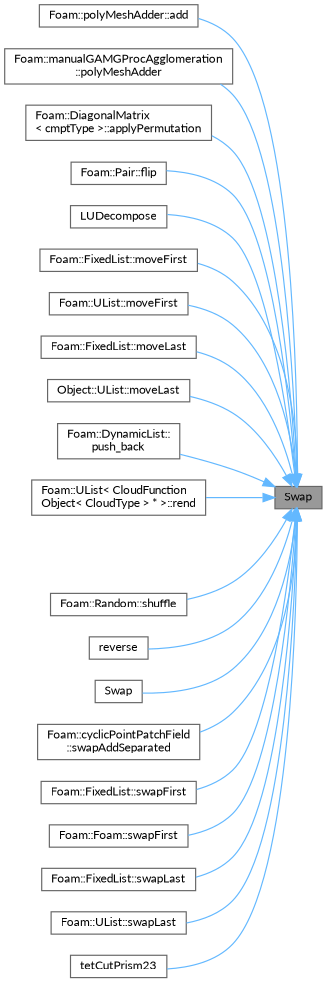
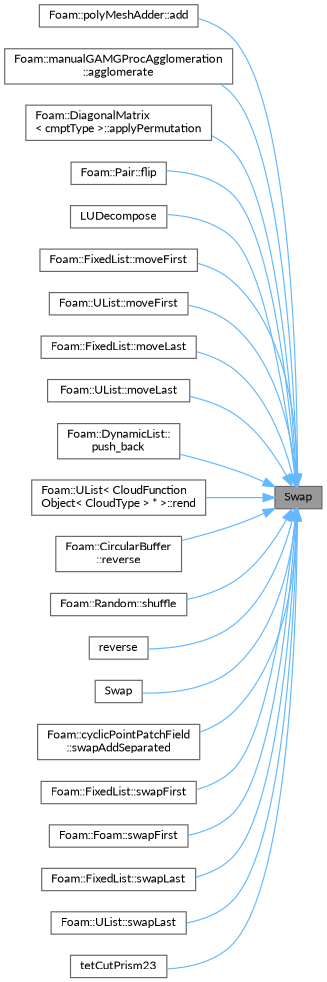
node "Foam::manualGAMGProcAgglomeration ::polyMeshAdder": label "Foam::manualGAMGProcAgglomeration ::polyMeshAdder" -> "Foam::manualGAMGProcAgglomeration ::agglomerate"
node "Object::UList::moveLast": label "Object::UList::moveLast" -> "Foam::UList::moveLast"
node "Foam::CircularBuffer ::reverse": added
